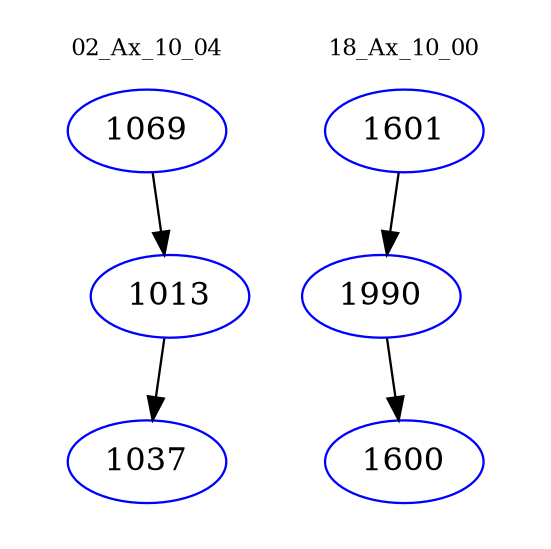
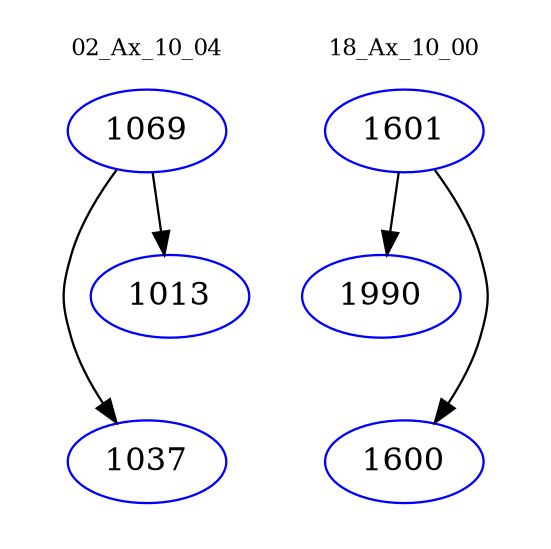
edge "1013" -> "1037": now "1069" -> "1037"
edge "1990" -> "1600": now "1601" -> "1600"
